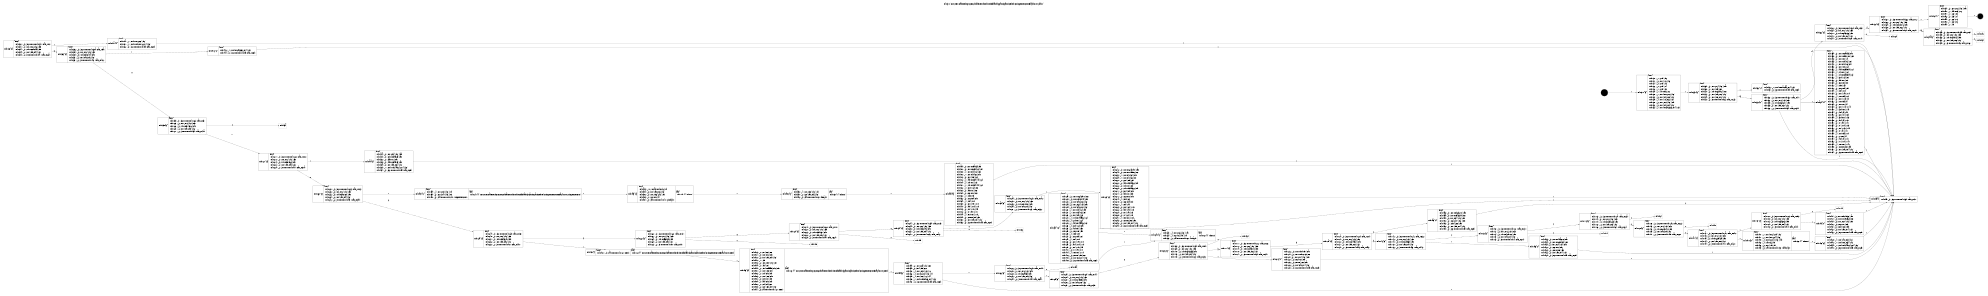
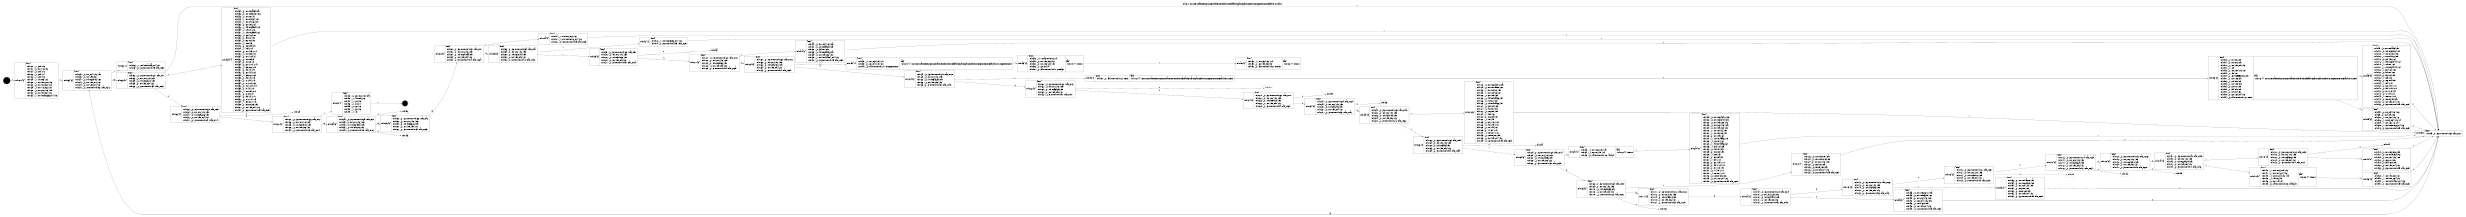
node "0x4015b3 [25]": added
edge "0x401aec [15]" -> "0x401afb [93]": now "0x4019c5 [52]" -> "0x401afb [93]"
edge "0x401dff [5]" -> "0x40153b [23]": added, label "15"
edge "0x4018ad [102]" -> "0x4018a0 [13]": reversed
edge "0x4019f9 [33]" -> "0x4016c6 [25]": now "0x4016ad [25]" -> "0x4016c6 [25]"
